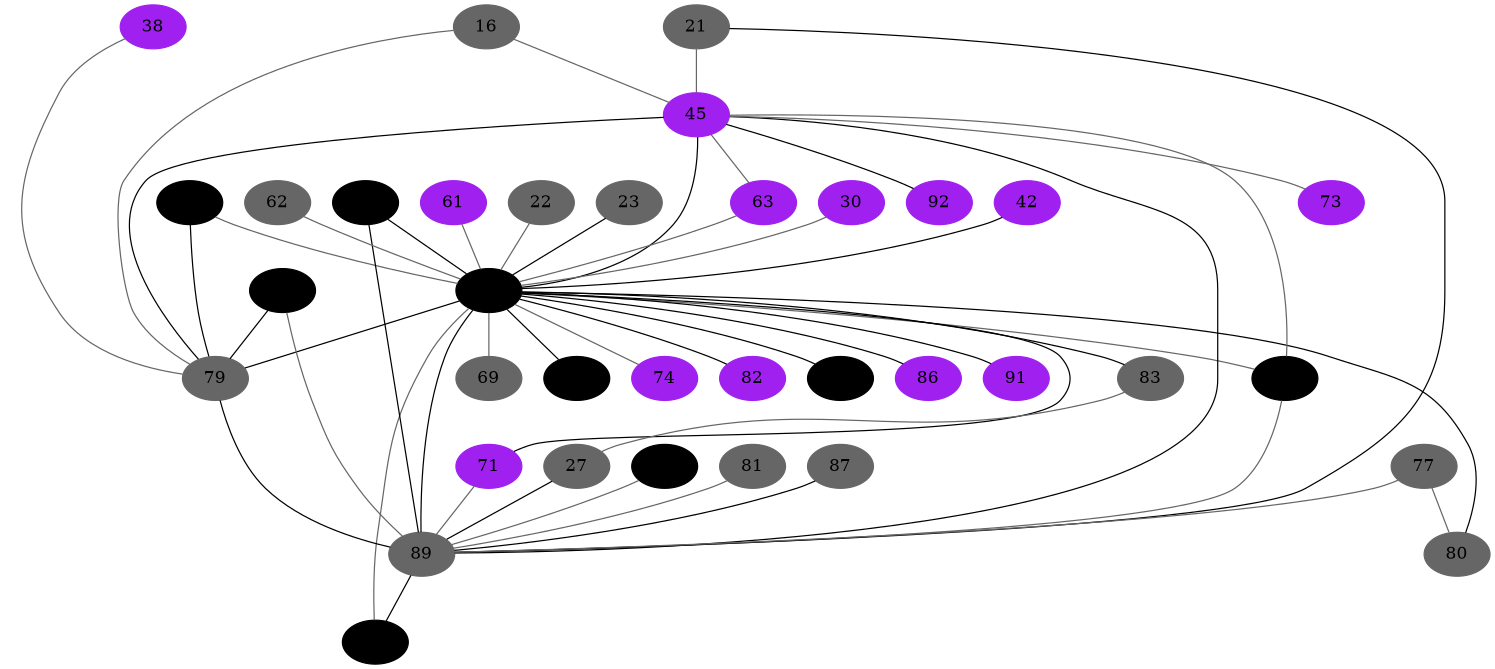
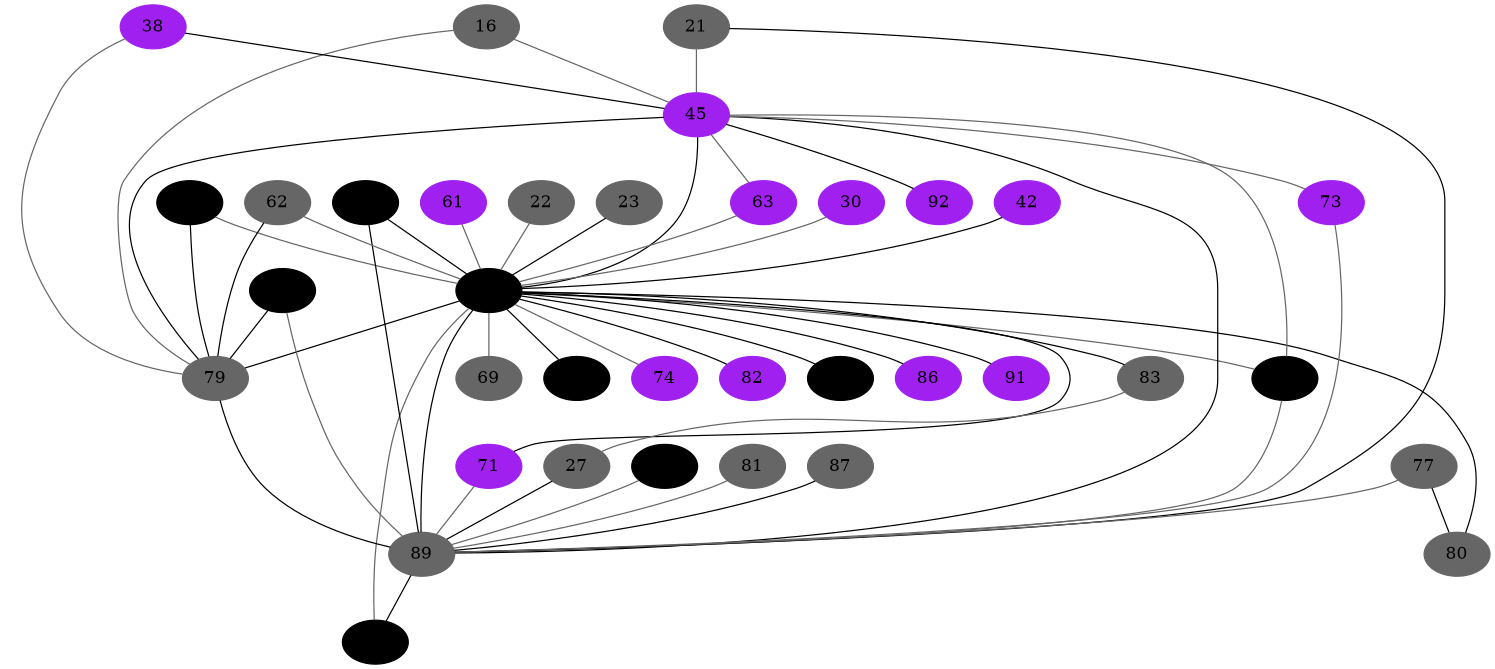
edge "38" -- "45": added
edge "62" -- "79": added
edge "73" -- "89": added
edge "77" -- "80": color gray40 -> black
